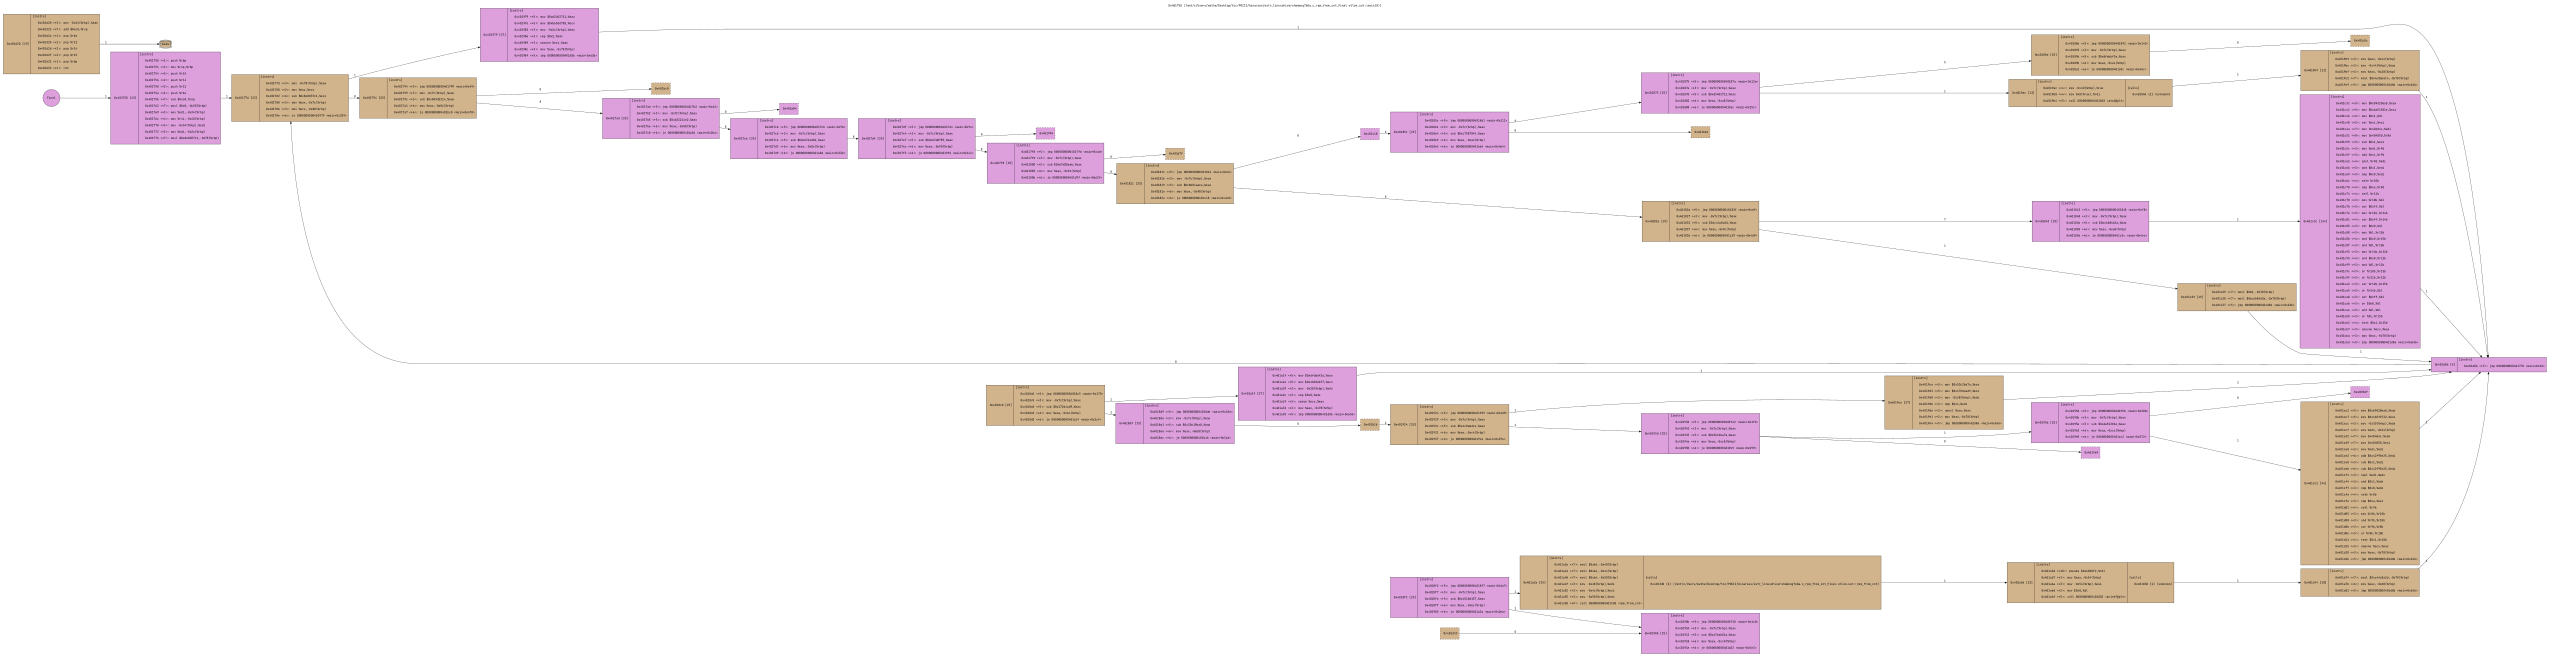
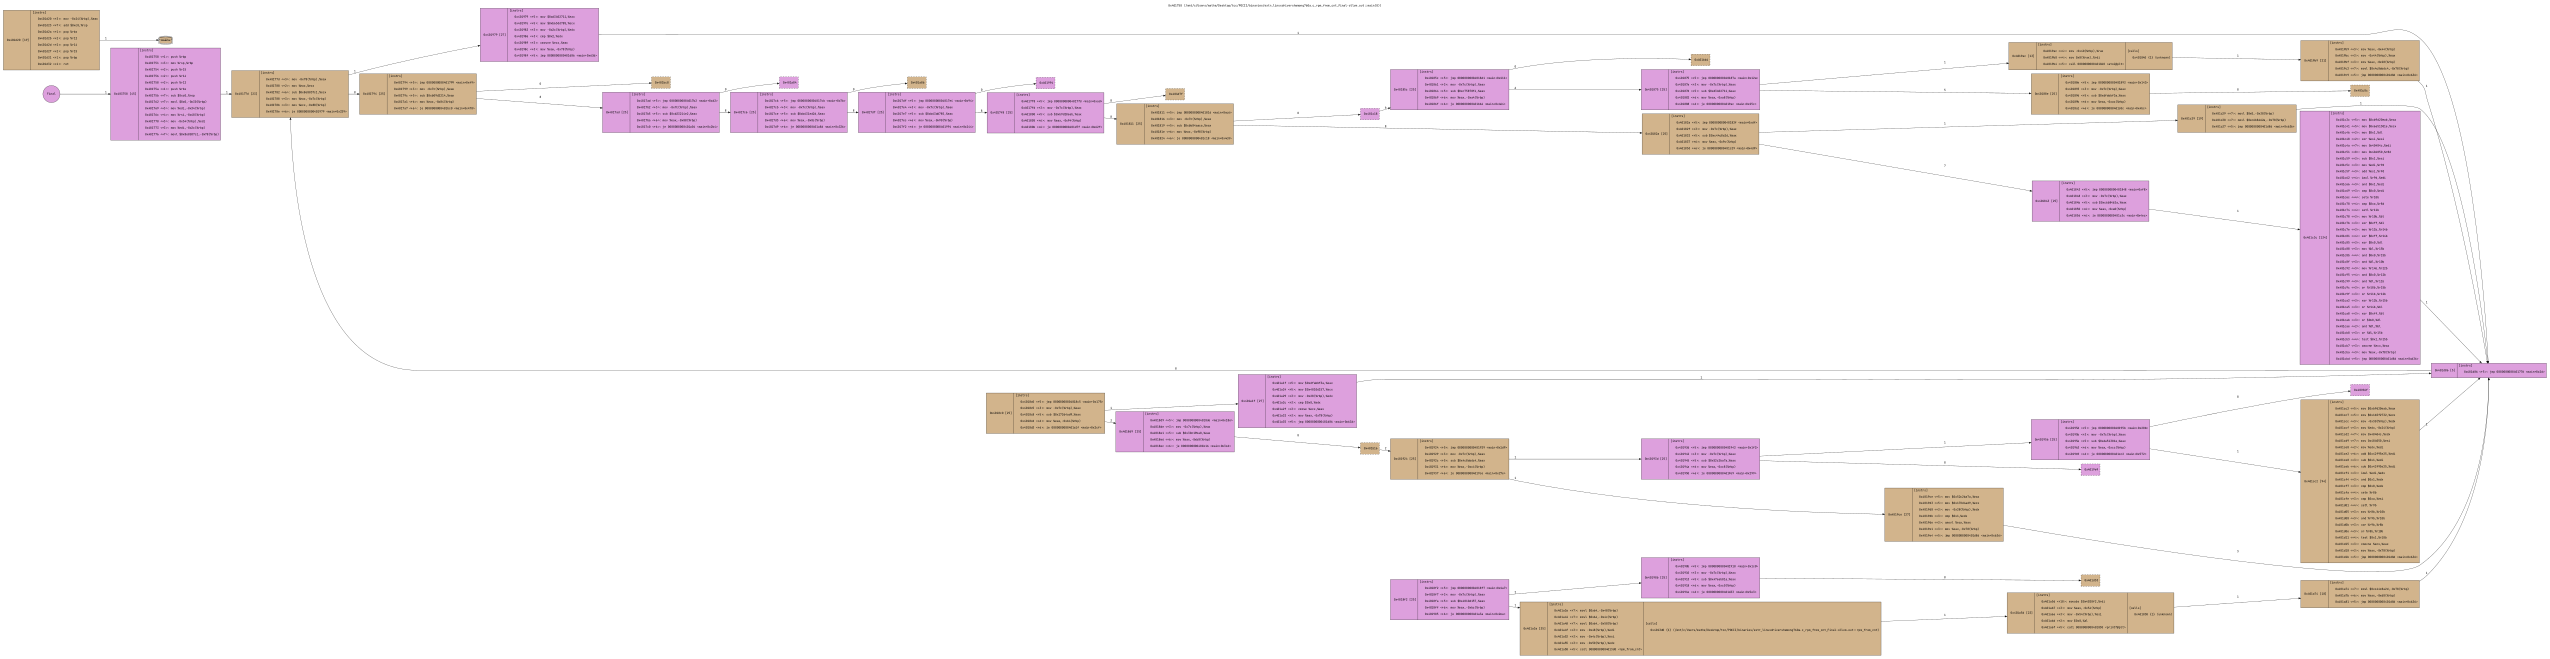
node "Exit": label "Exit" -> "Users"
node "0x401a86": added
edge "0x401d33" -> "0x40190b [25]": reversed
